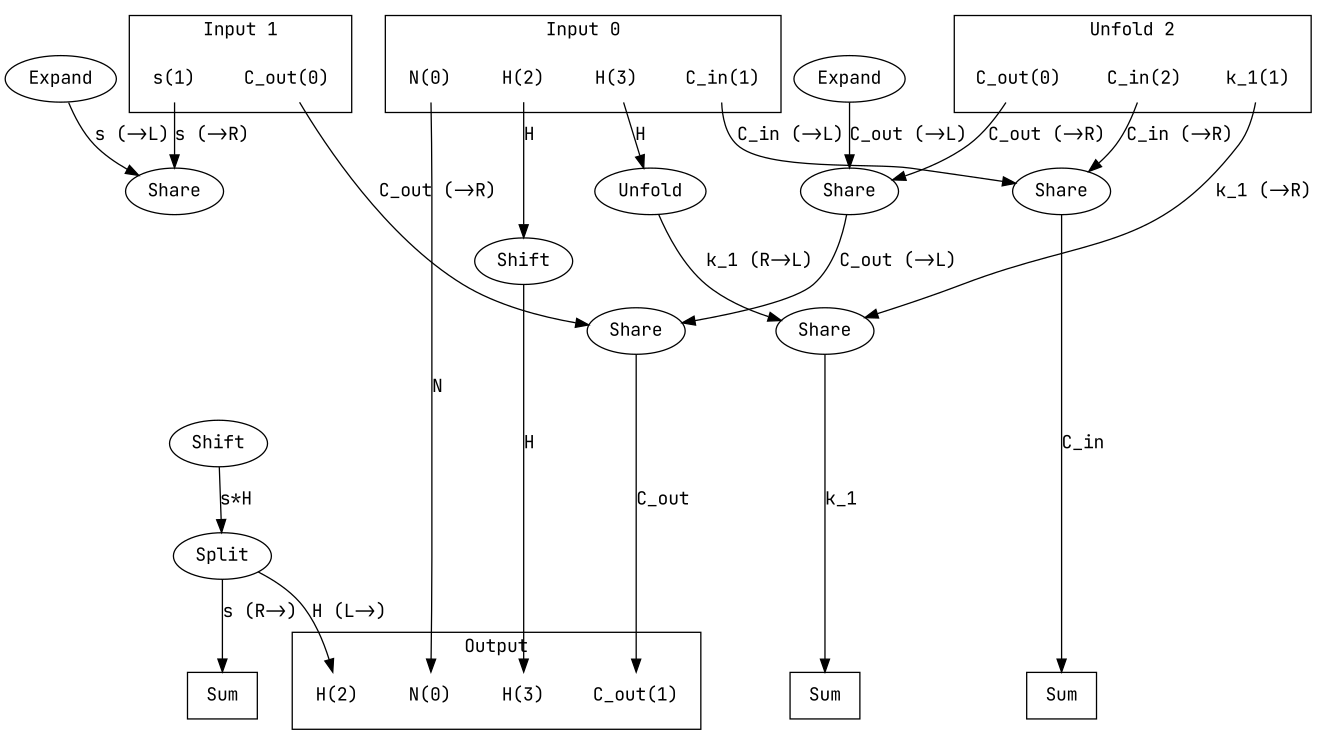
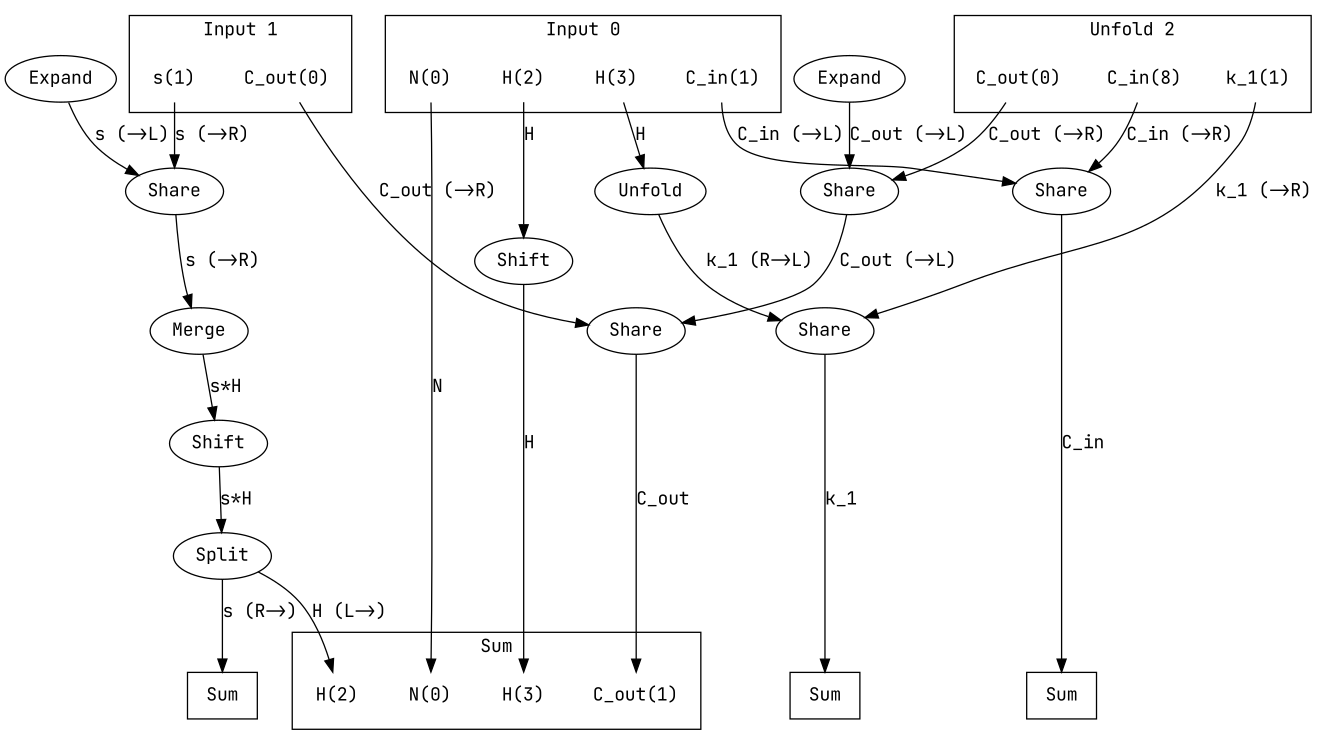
node "C_in(2)": label "C_in(2)" -> "C_in(8)"
node "Merge": added
cluster "Output": label "Output" -> "Sum"
